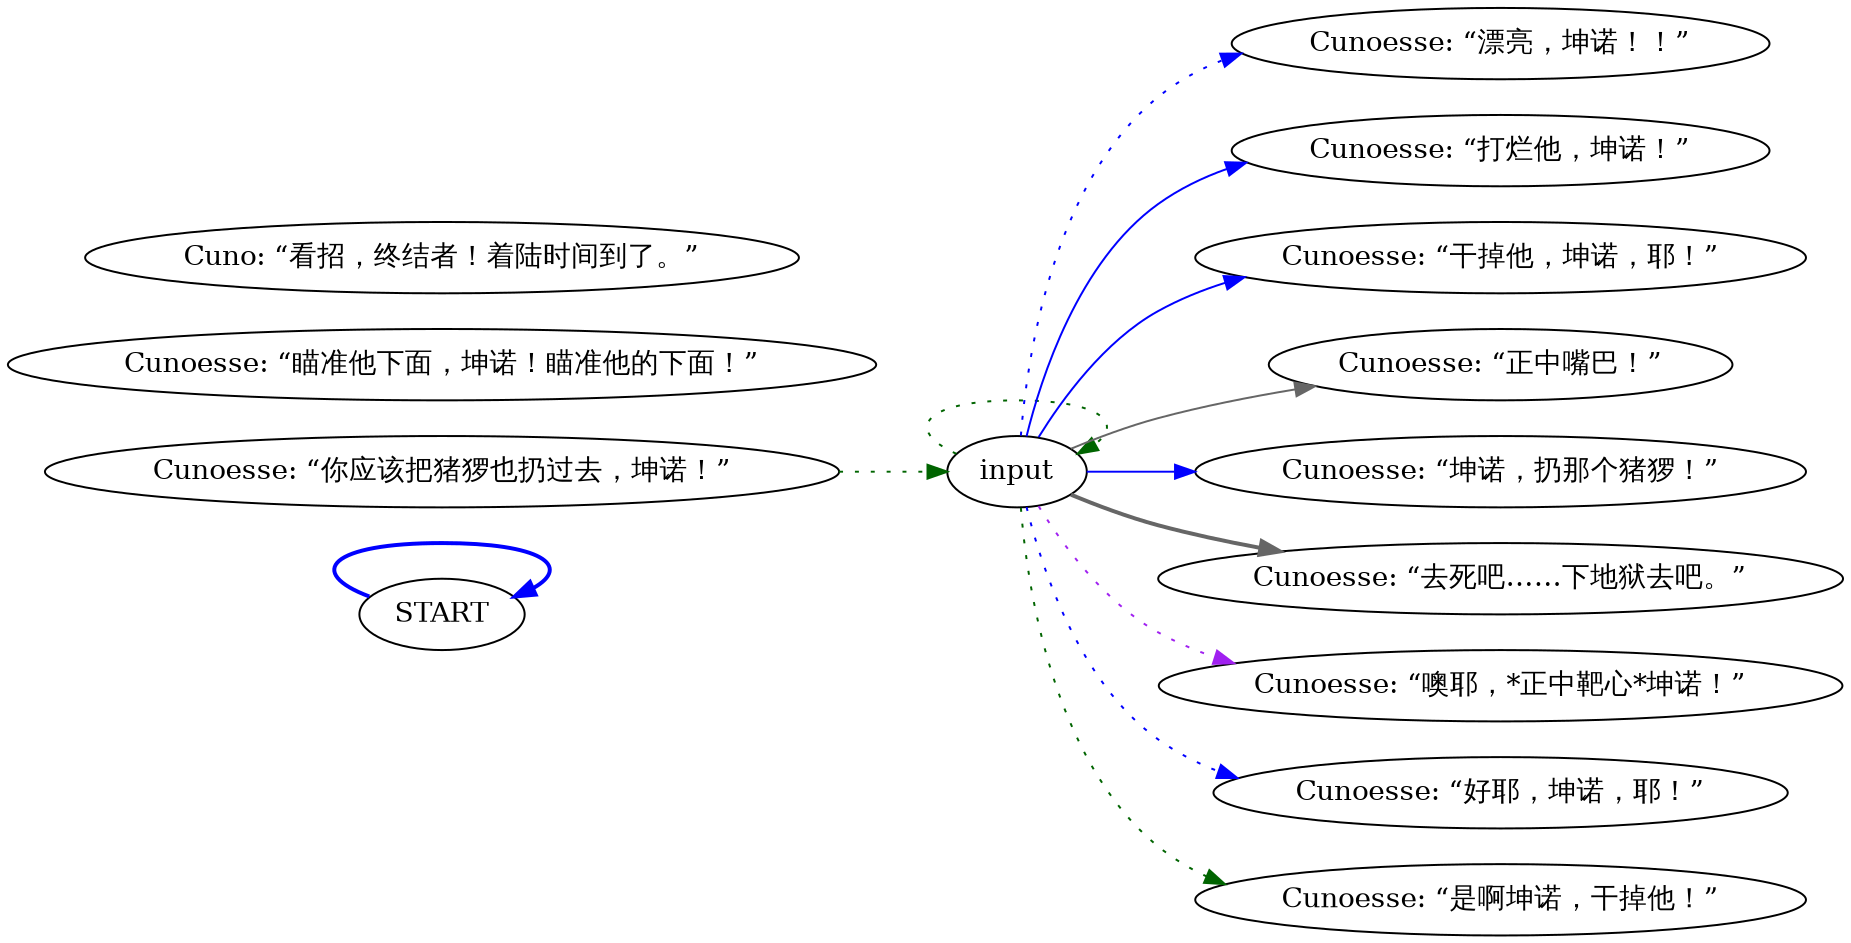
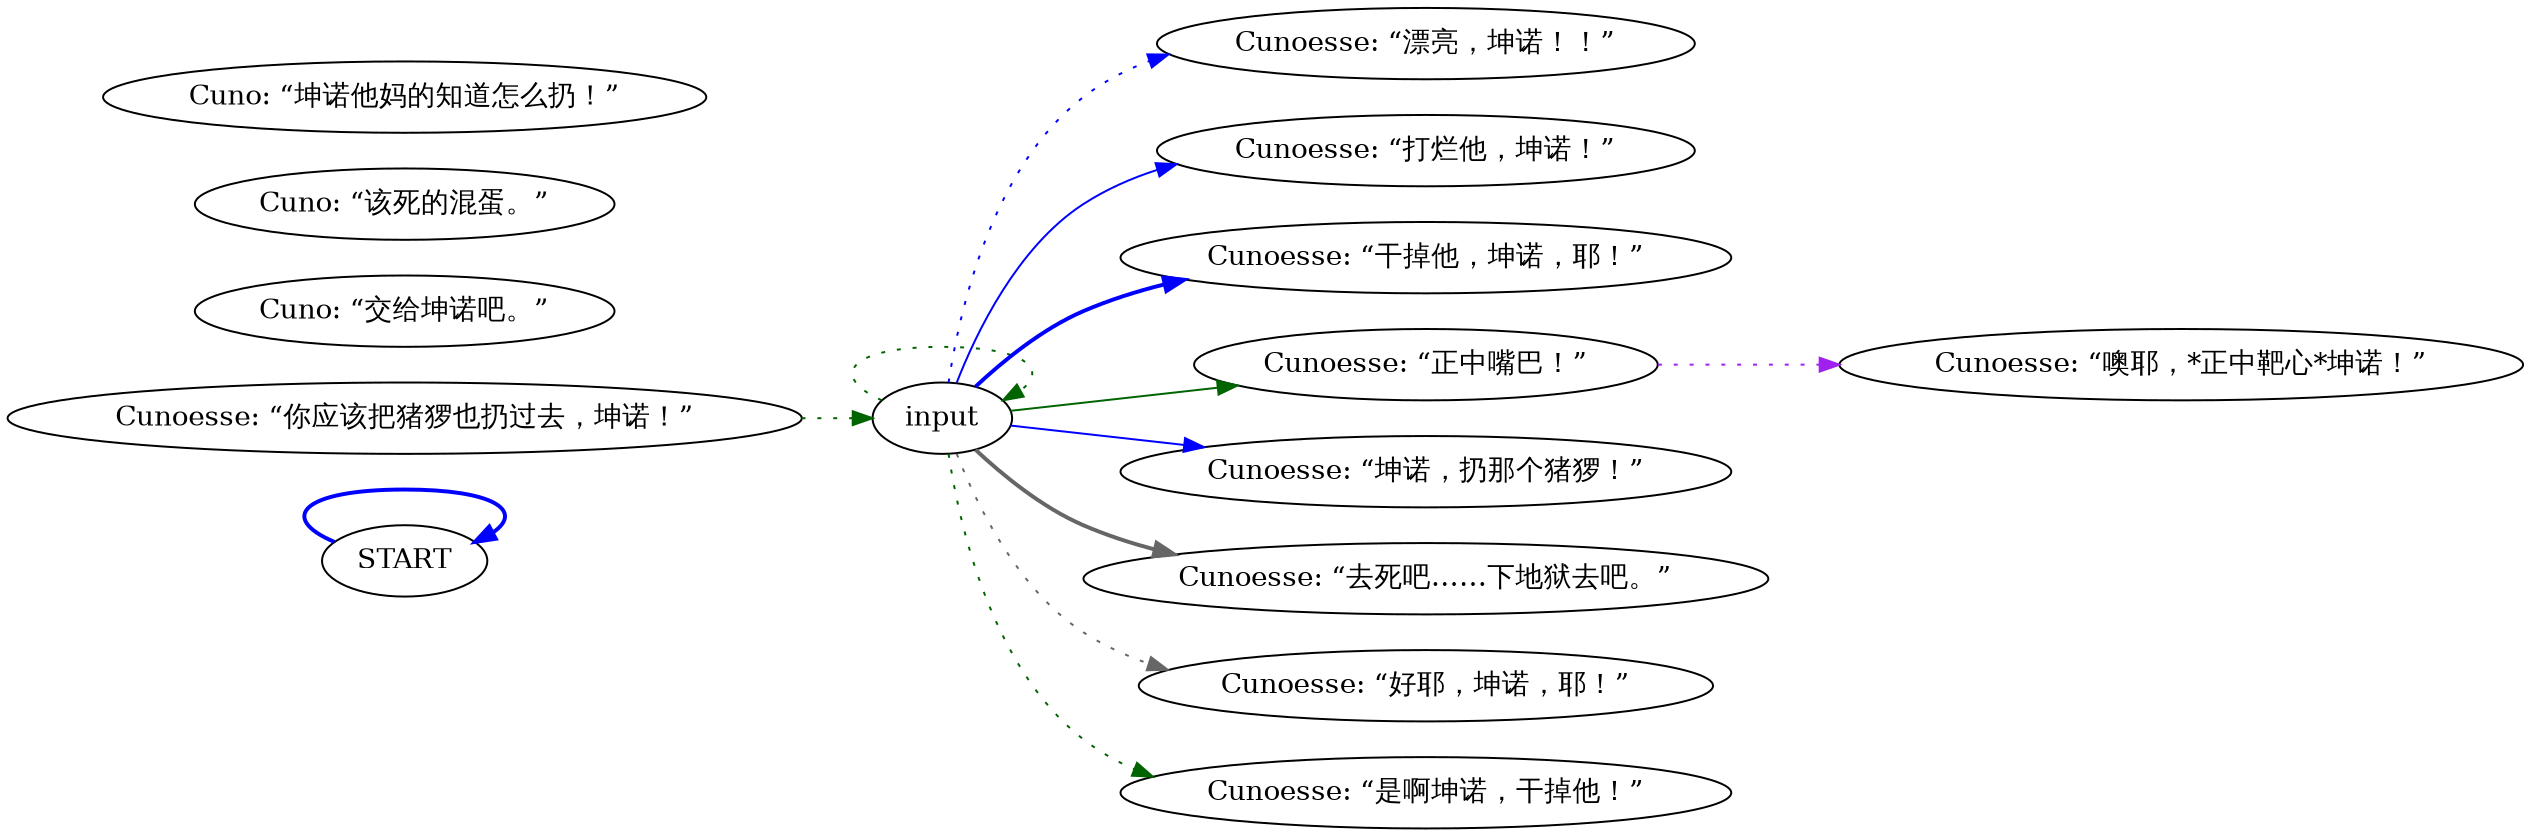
node "Cuno: “坤诺他妈的知道怎么扔！”": added
node "Cuno: “该死的混蛋。”": added
node "Cuno: “看招，终结者！着陆时间到了。”": removed
node "Cuno: “交给坤诺吧。”": added
edge "input" -> "Cunoesse: “干掉他，坤诺，耶！”": style solid -> bold
node "Cunoesse: “瞄准他下面，坤诺！瞄准他的下面！”": removed
edge "input" -> "Cunoesse: “正中嘴巴！”": color gray40 -> darkgreen
edge "input" -> "Cunoesse: “噢耶，*正中靶心*坤诺！”": now "Cunoesse: “正中嘴巴！”" -> "Cunoesse: “噢耶，*正中靶心*坤诺！”"
edge "input" -> "Cunoesse: “好耶，坤诺，耶！”": color blue -> gray40
